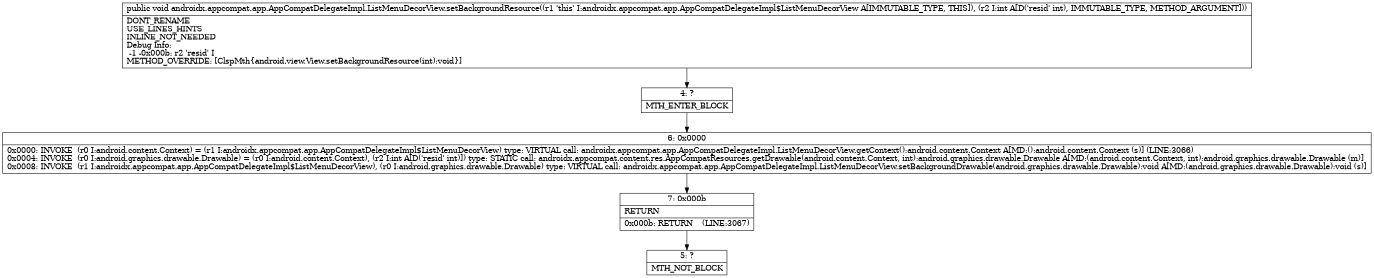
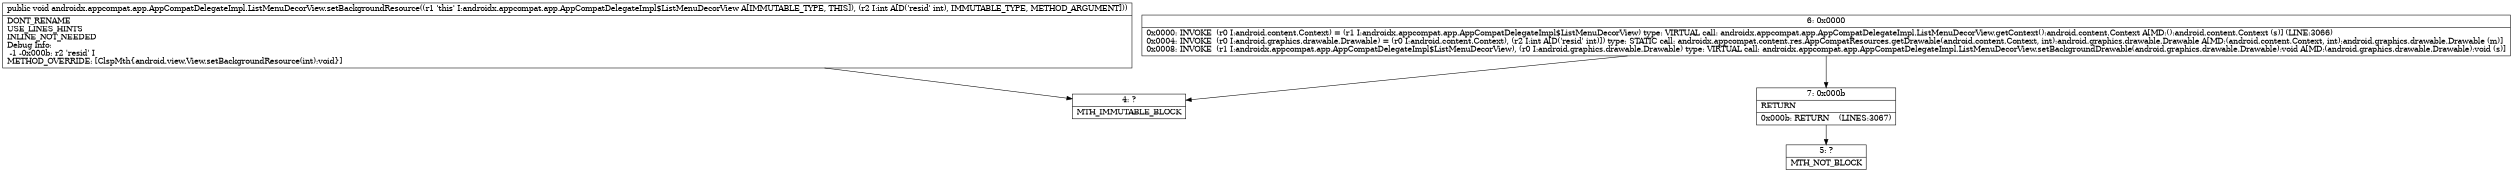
node "4: ?": text "MTH_ENTER_BLOCK" -> "MTH_IMMUTABLE_BLOCK"
edge "4: ?" -> "6: 0x0000": reversed
node "7: 0x000b": text "0x000b: RETURN    (LINE:3067)" -> "0x000b: RETURN    (LINES:3067)"
